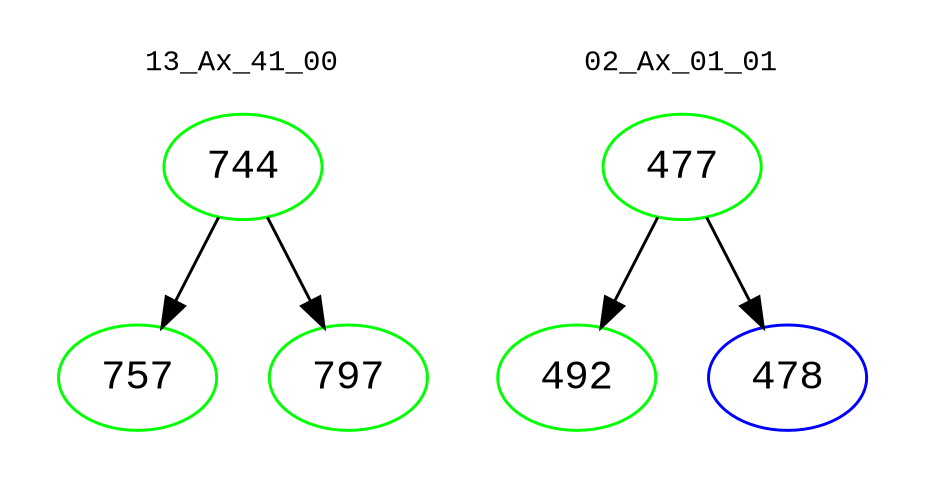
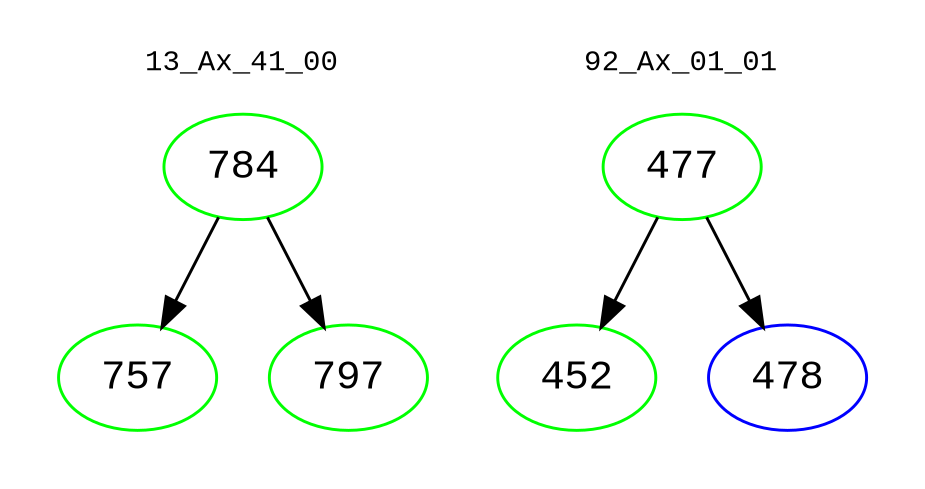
cluster "02_Ax_01_01": label "02_Ax_01_01" -> "92_Ax_01_01"
node "744": label "744" -> "784"
node "492": label "492" -> "452"
